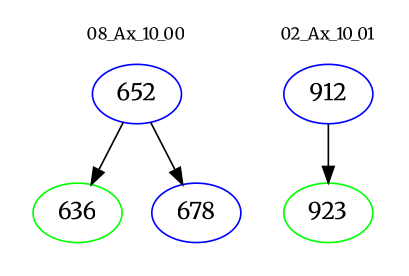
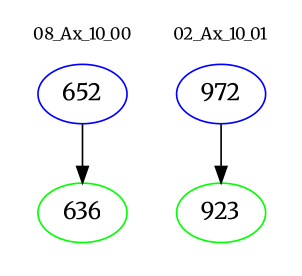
node "912": label "912" -> "972"
node "678": removed
